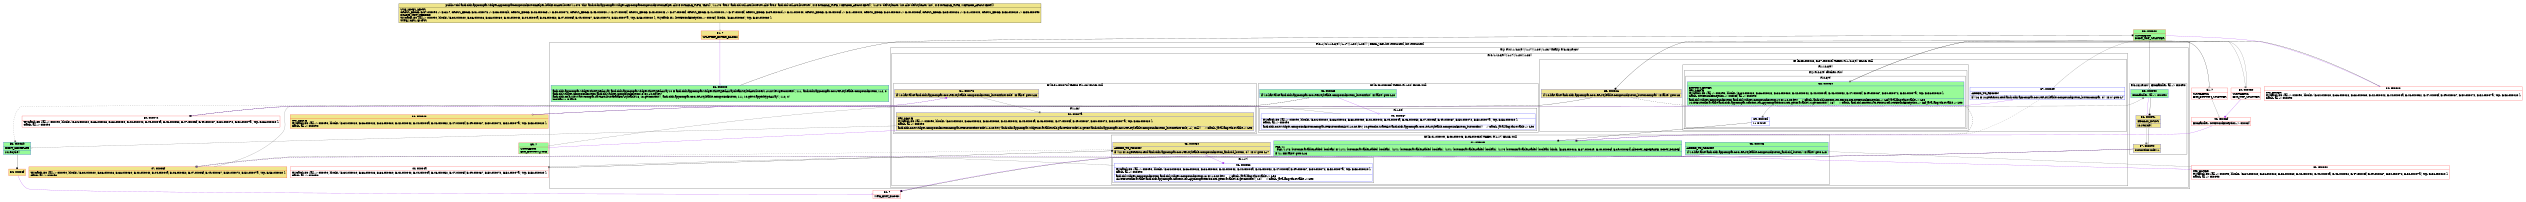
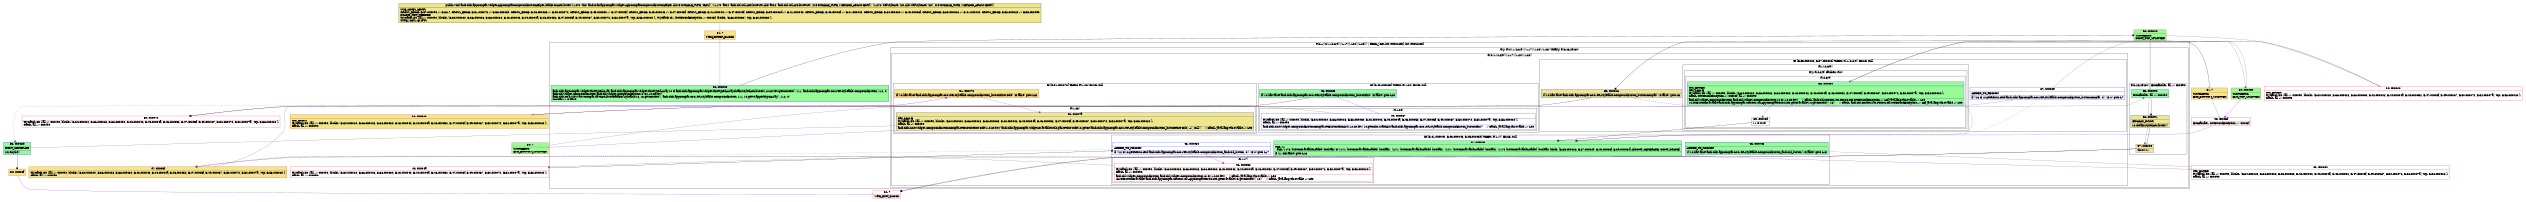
node "31: ?": text "SPLITTER_ENTER_BLOCK" -> "MTH_ENTER_BLOCK"
node "38: 0x0030": text "BOTTOM_ENTER" -> "TRY_ENTER"
node "51: 0x0078": color blue -> red
node "61: ?": fillcolor white -> khaki
node "60: 0x0030": fillcolor white -> palegreen
node "36: 0x0028": text "TRY_LEAVE" -> "TRY_CROSS"
node "56: 0x0091": text "r0.recycle()" -> "r0.obtainStyledAttributes()"
node "45: 0x0050": fillcolor khaki -> white
node "57: 0x0094": text "buttonTintMode r1" -> "throw r1"
node "59: ?": text "EXC_BOTTOM_MTH" -> "EXC_BOTTOM_SPLITTER"
node "46: 0x0052": color blue -> red
